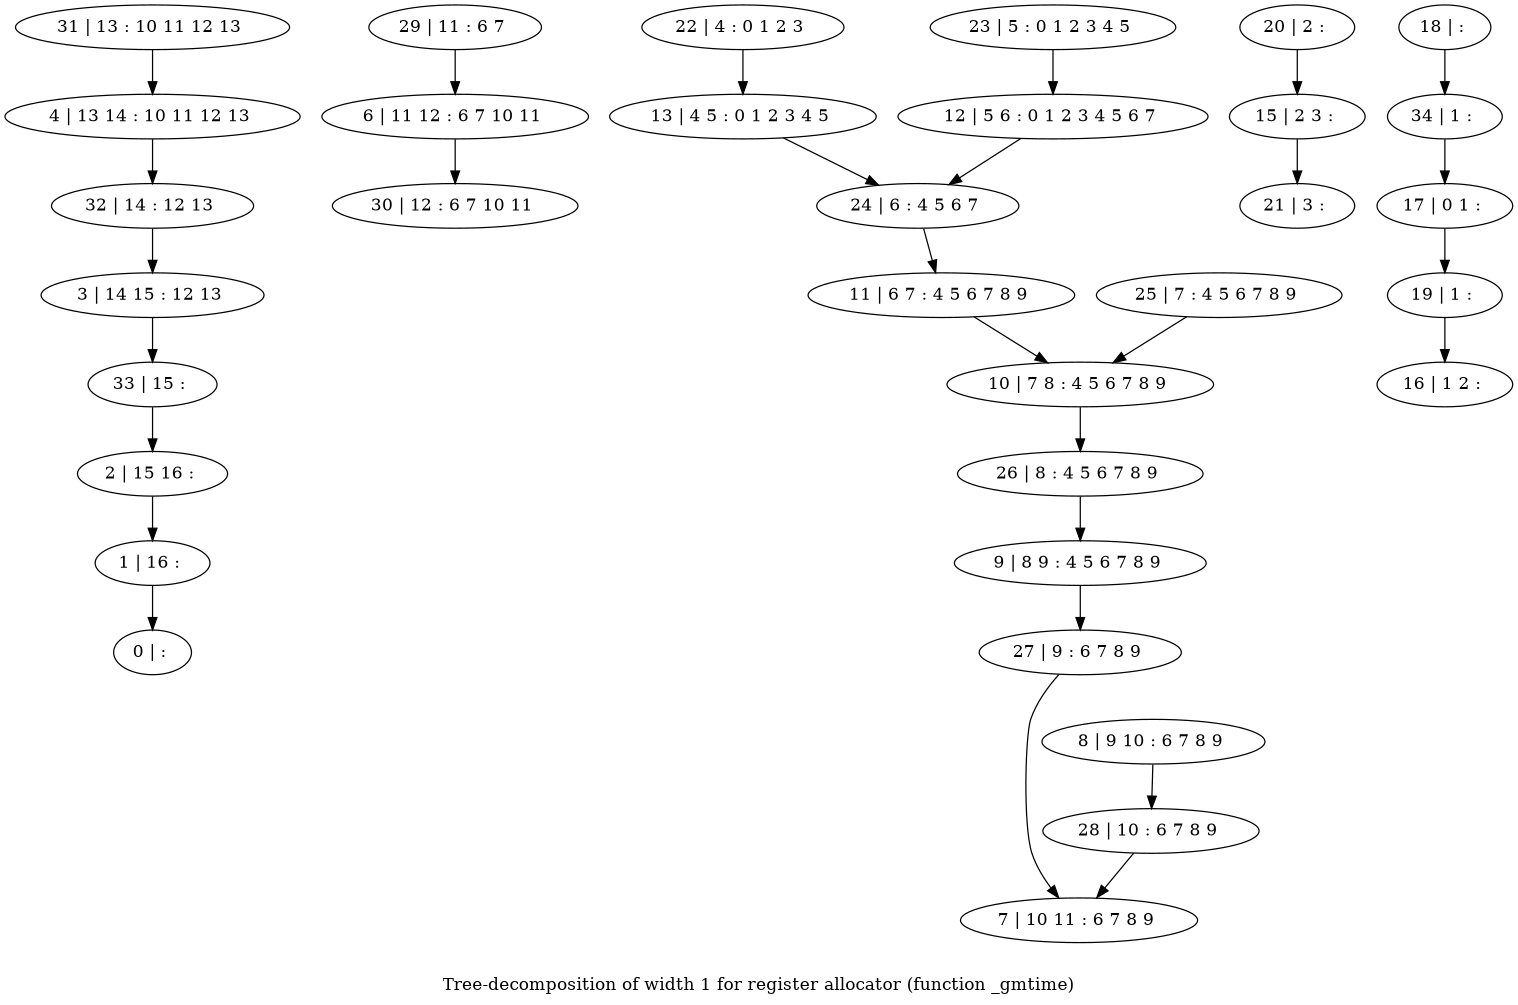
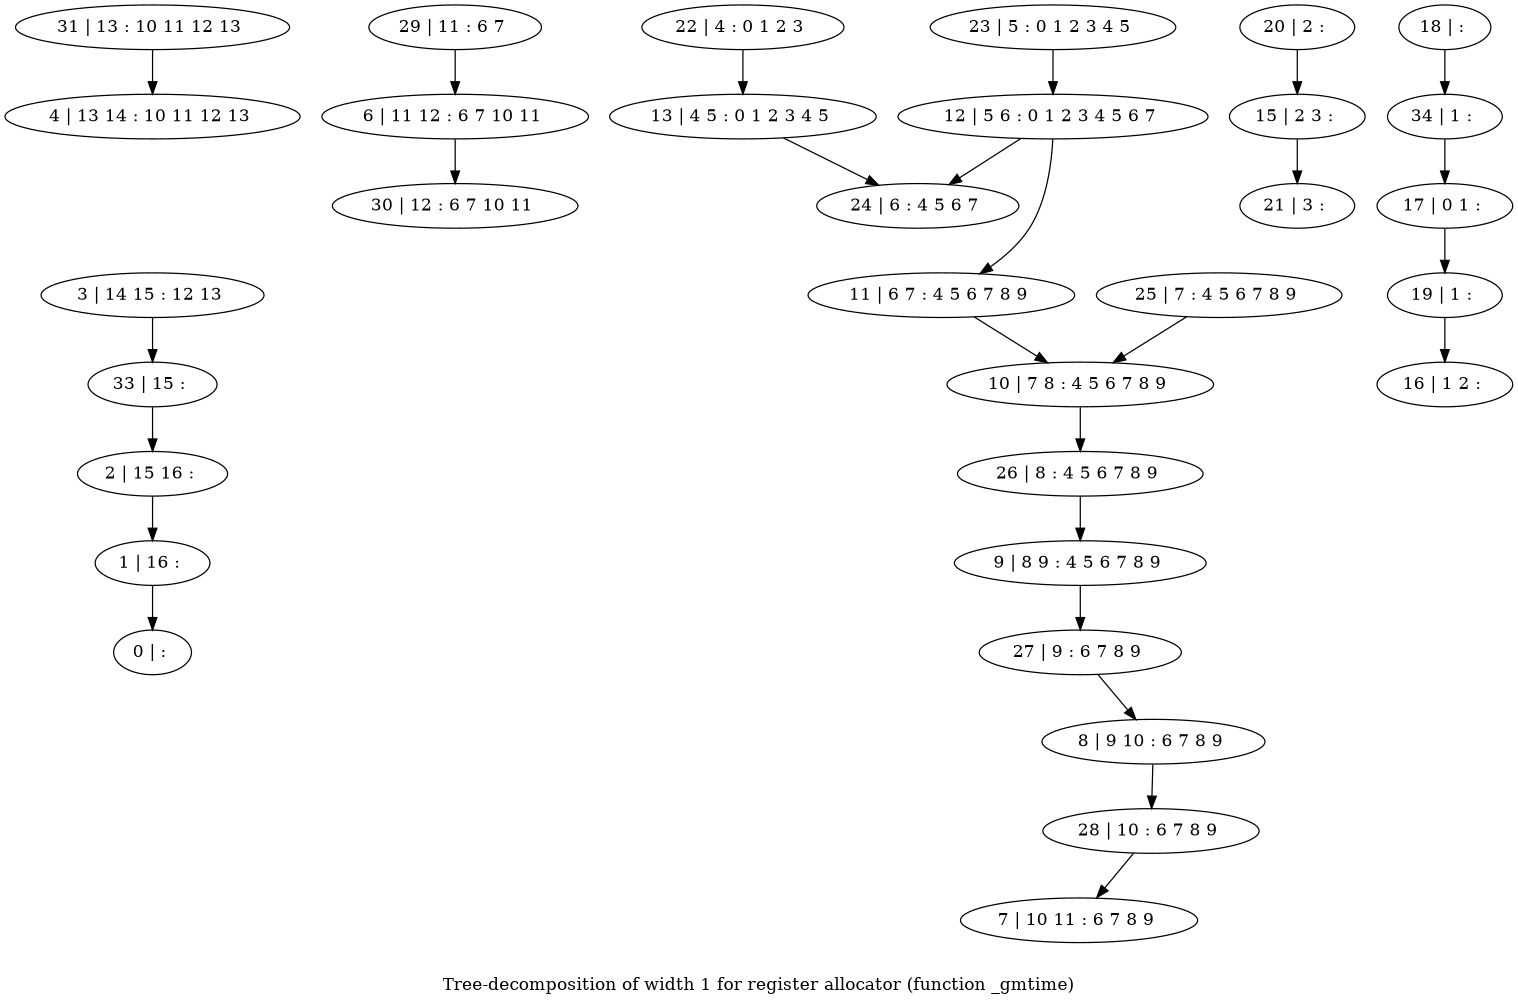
node "32 | 14 : 12 13": removed
edge "24 | 6 : 4 5 6 7" -> "11 | 6 7 : 4 5 6 7 8 9": now "12 | 5 6 : 0 1 2 3 4 5 6 7" -> "11 | 6 7 : 4 5 6 7 8 9"
edge "27 | 9 : 6 7 8 9" -> "7 | 10 11 : 6 7 8 9": now "27 | 9 : 6 7 8 9" -> "8 | 9 10 : 6 7 8 9"
